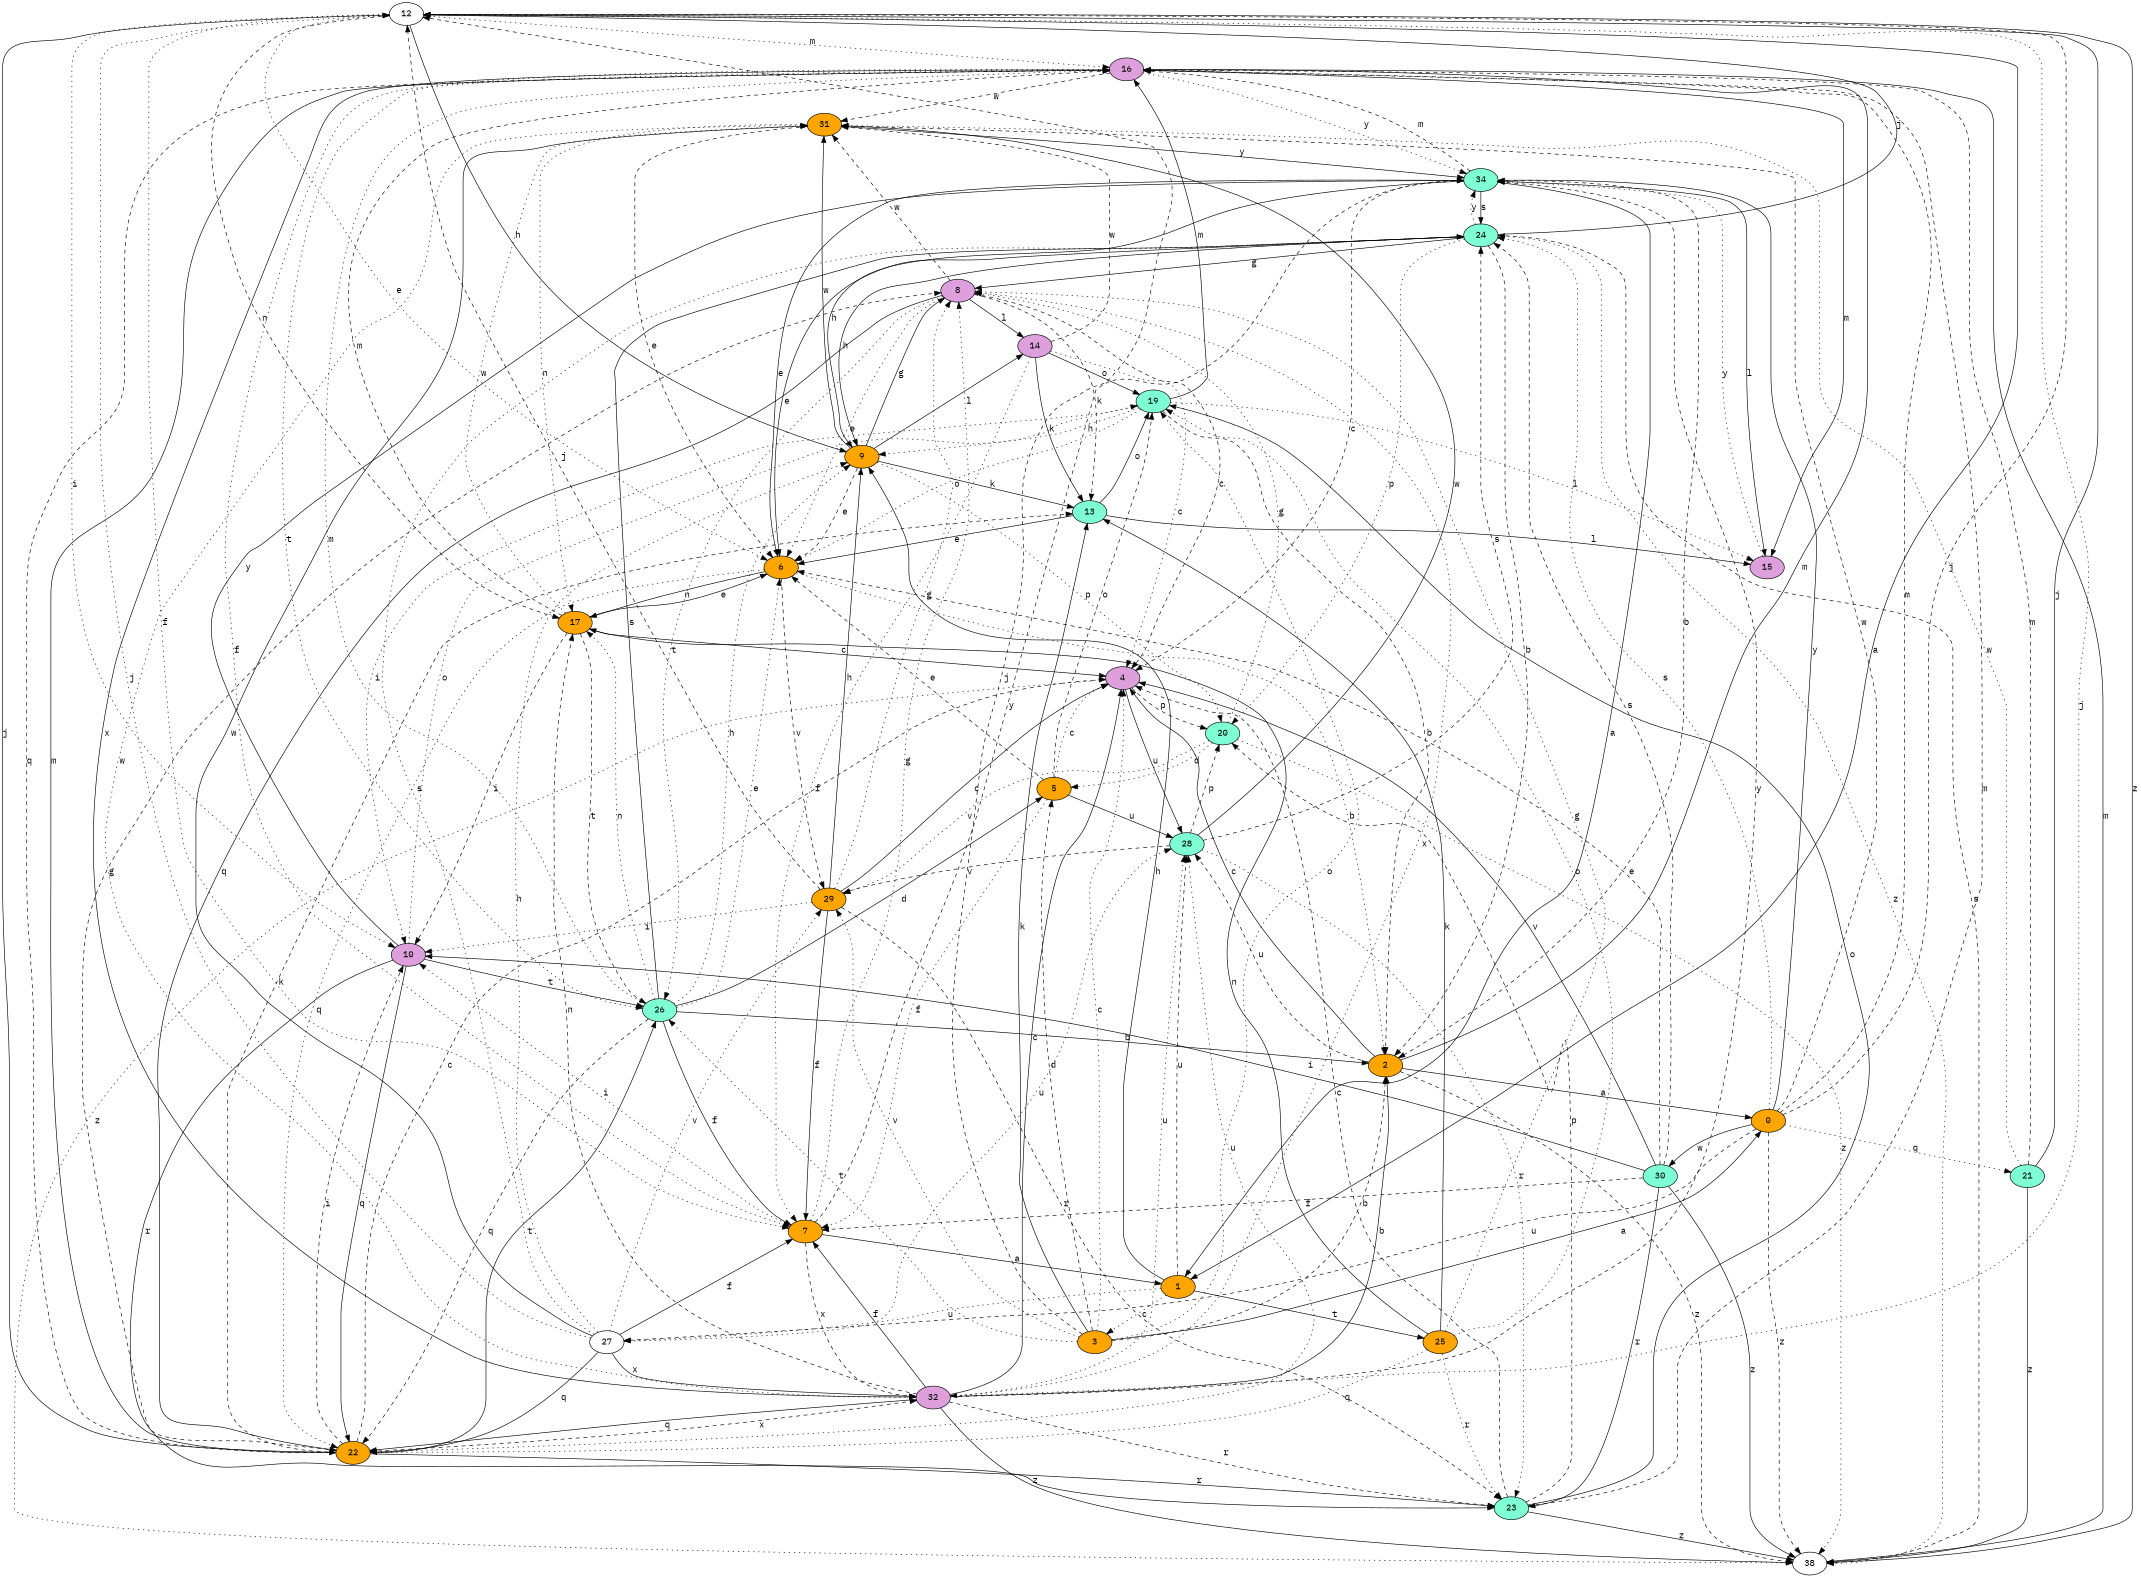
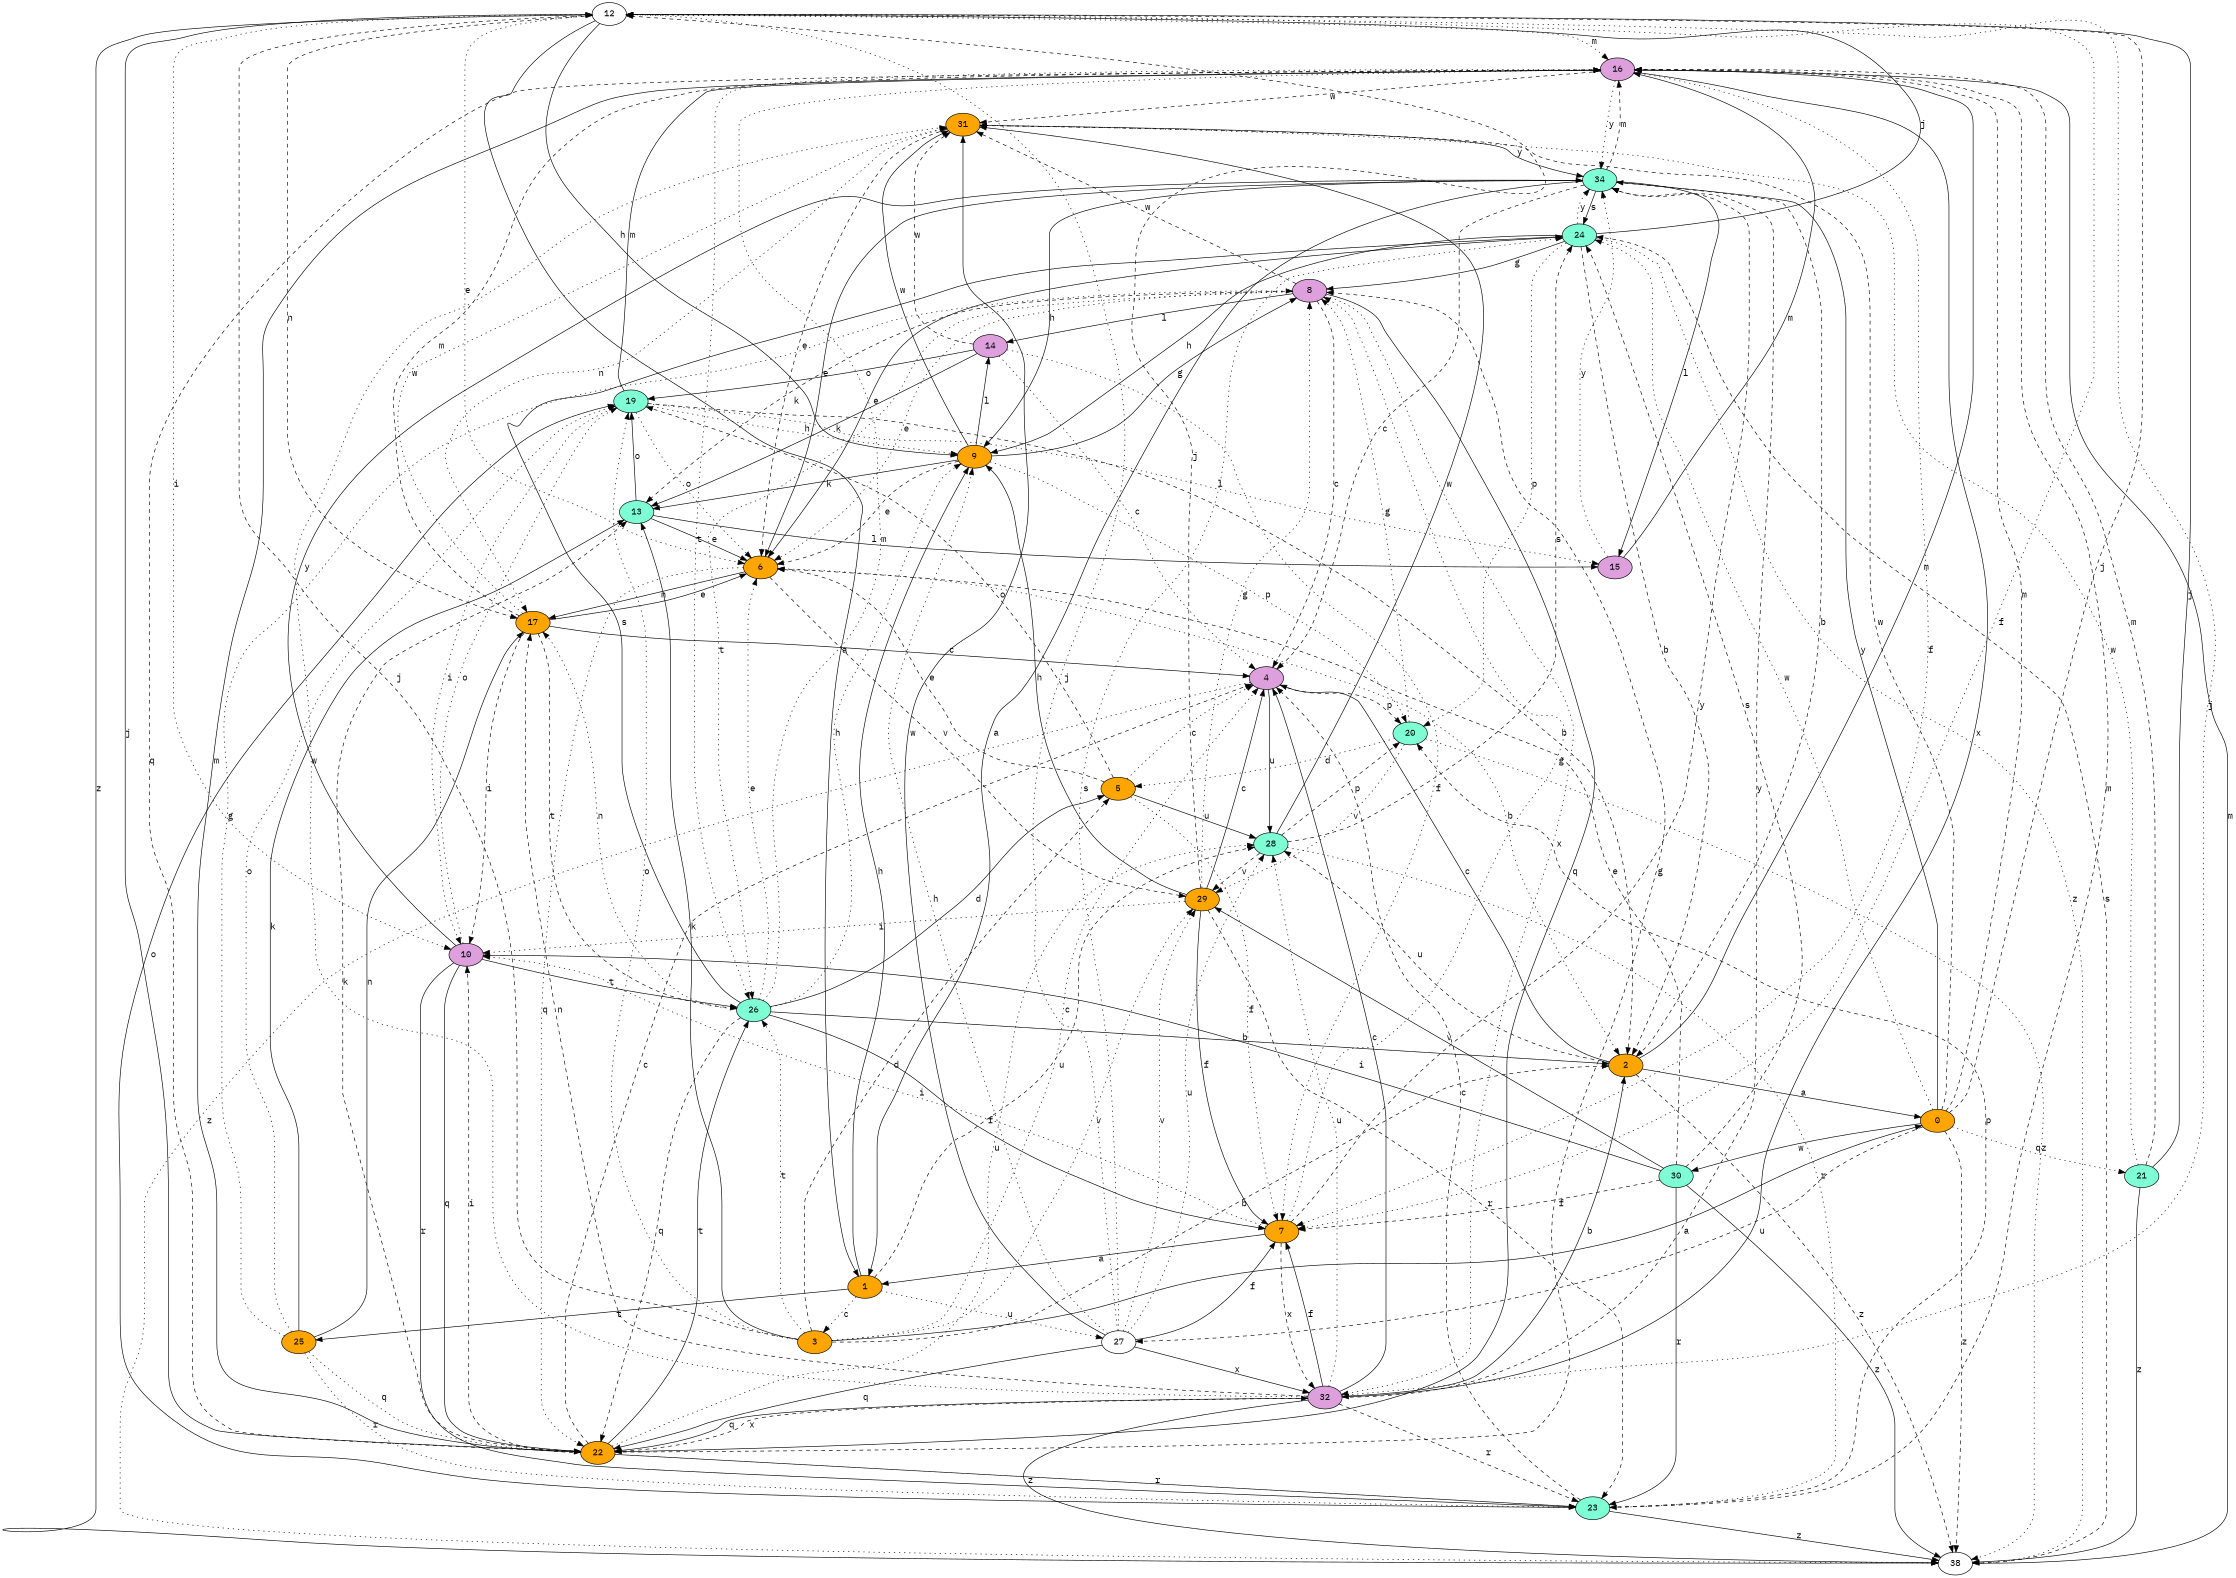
edge "16" -> "15": reversed
edge "0" -> "24": label "s" -> "w"
edge "30" -> "4": now "30" -> "29"
